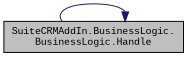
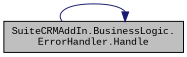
node "SuiteCRMAddIn.BusinessLogic. BusinessLogic.Handle": label "SuiteCRMAddIn.BusinessLogic. BusinessLogic.Handle" -> "SuiteCRMAddIn.BusinessLogic. ErrorHandler.Handle"
